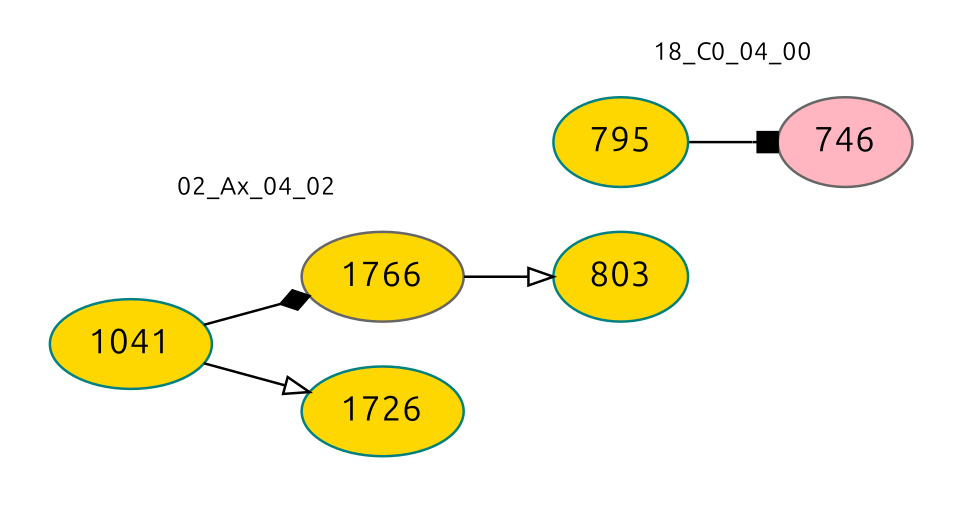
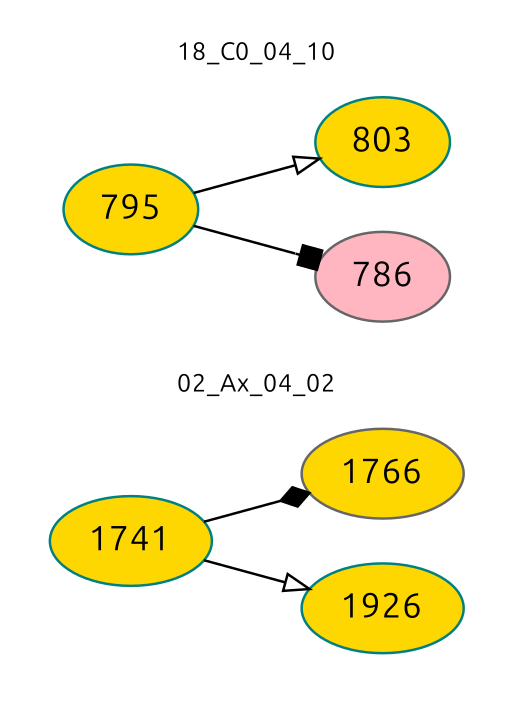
cluster "18_C0_04_00": label "18_C0_04_00" -> "18_C0_04_10"
node "746": label "746" -> "786"
edge "1766" -> "803": now "795" -> "803"
node "1041": label "1041" -> "1741"
node "1726": label "1726" -> "1926"
